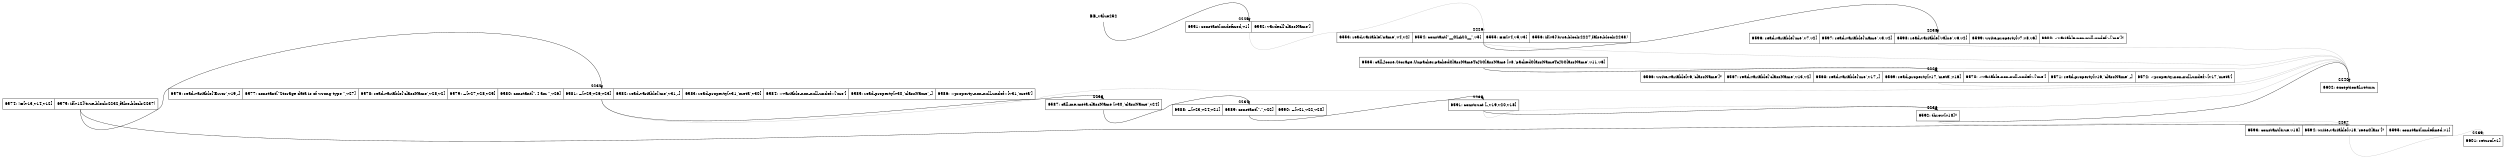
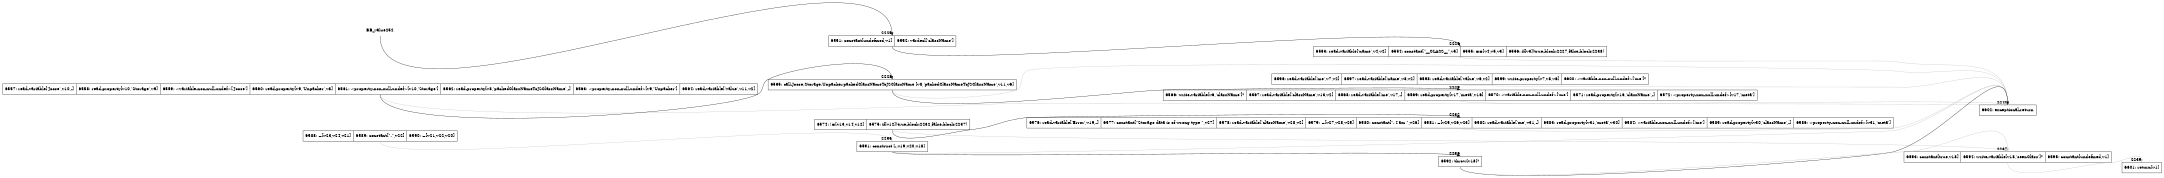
edge "6551: constant[undefined,v1]" -> "6553: read-variable['name',v4,v2]": color gray -> black
edge "6553: read-variable['name',v4,v2]" -> "6596: read-variable['me',v7,v2]": removed
node "6557: read-variable['Joose',v10,-]": added
node "6587: call-me.meta.className [v30,'className',v24]": removed
edge "6588: +[v23,v24,v21]" -> "6591: construct [-,v19,v20,v18]": color black -> gray
edge "6574: !=[v13,v14,v12]" -> "6593: constant[true,v18]": color black -> gray
